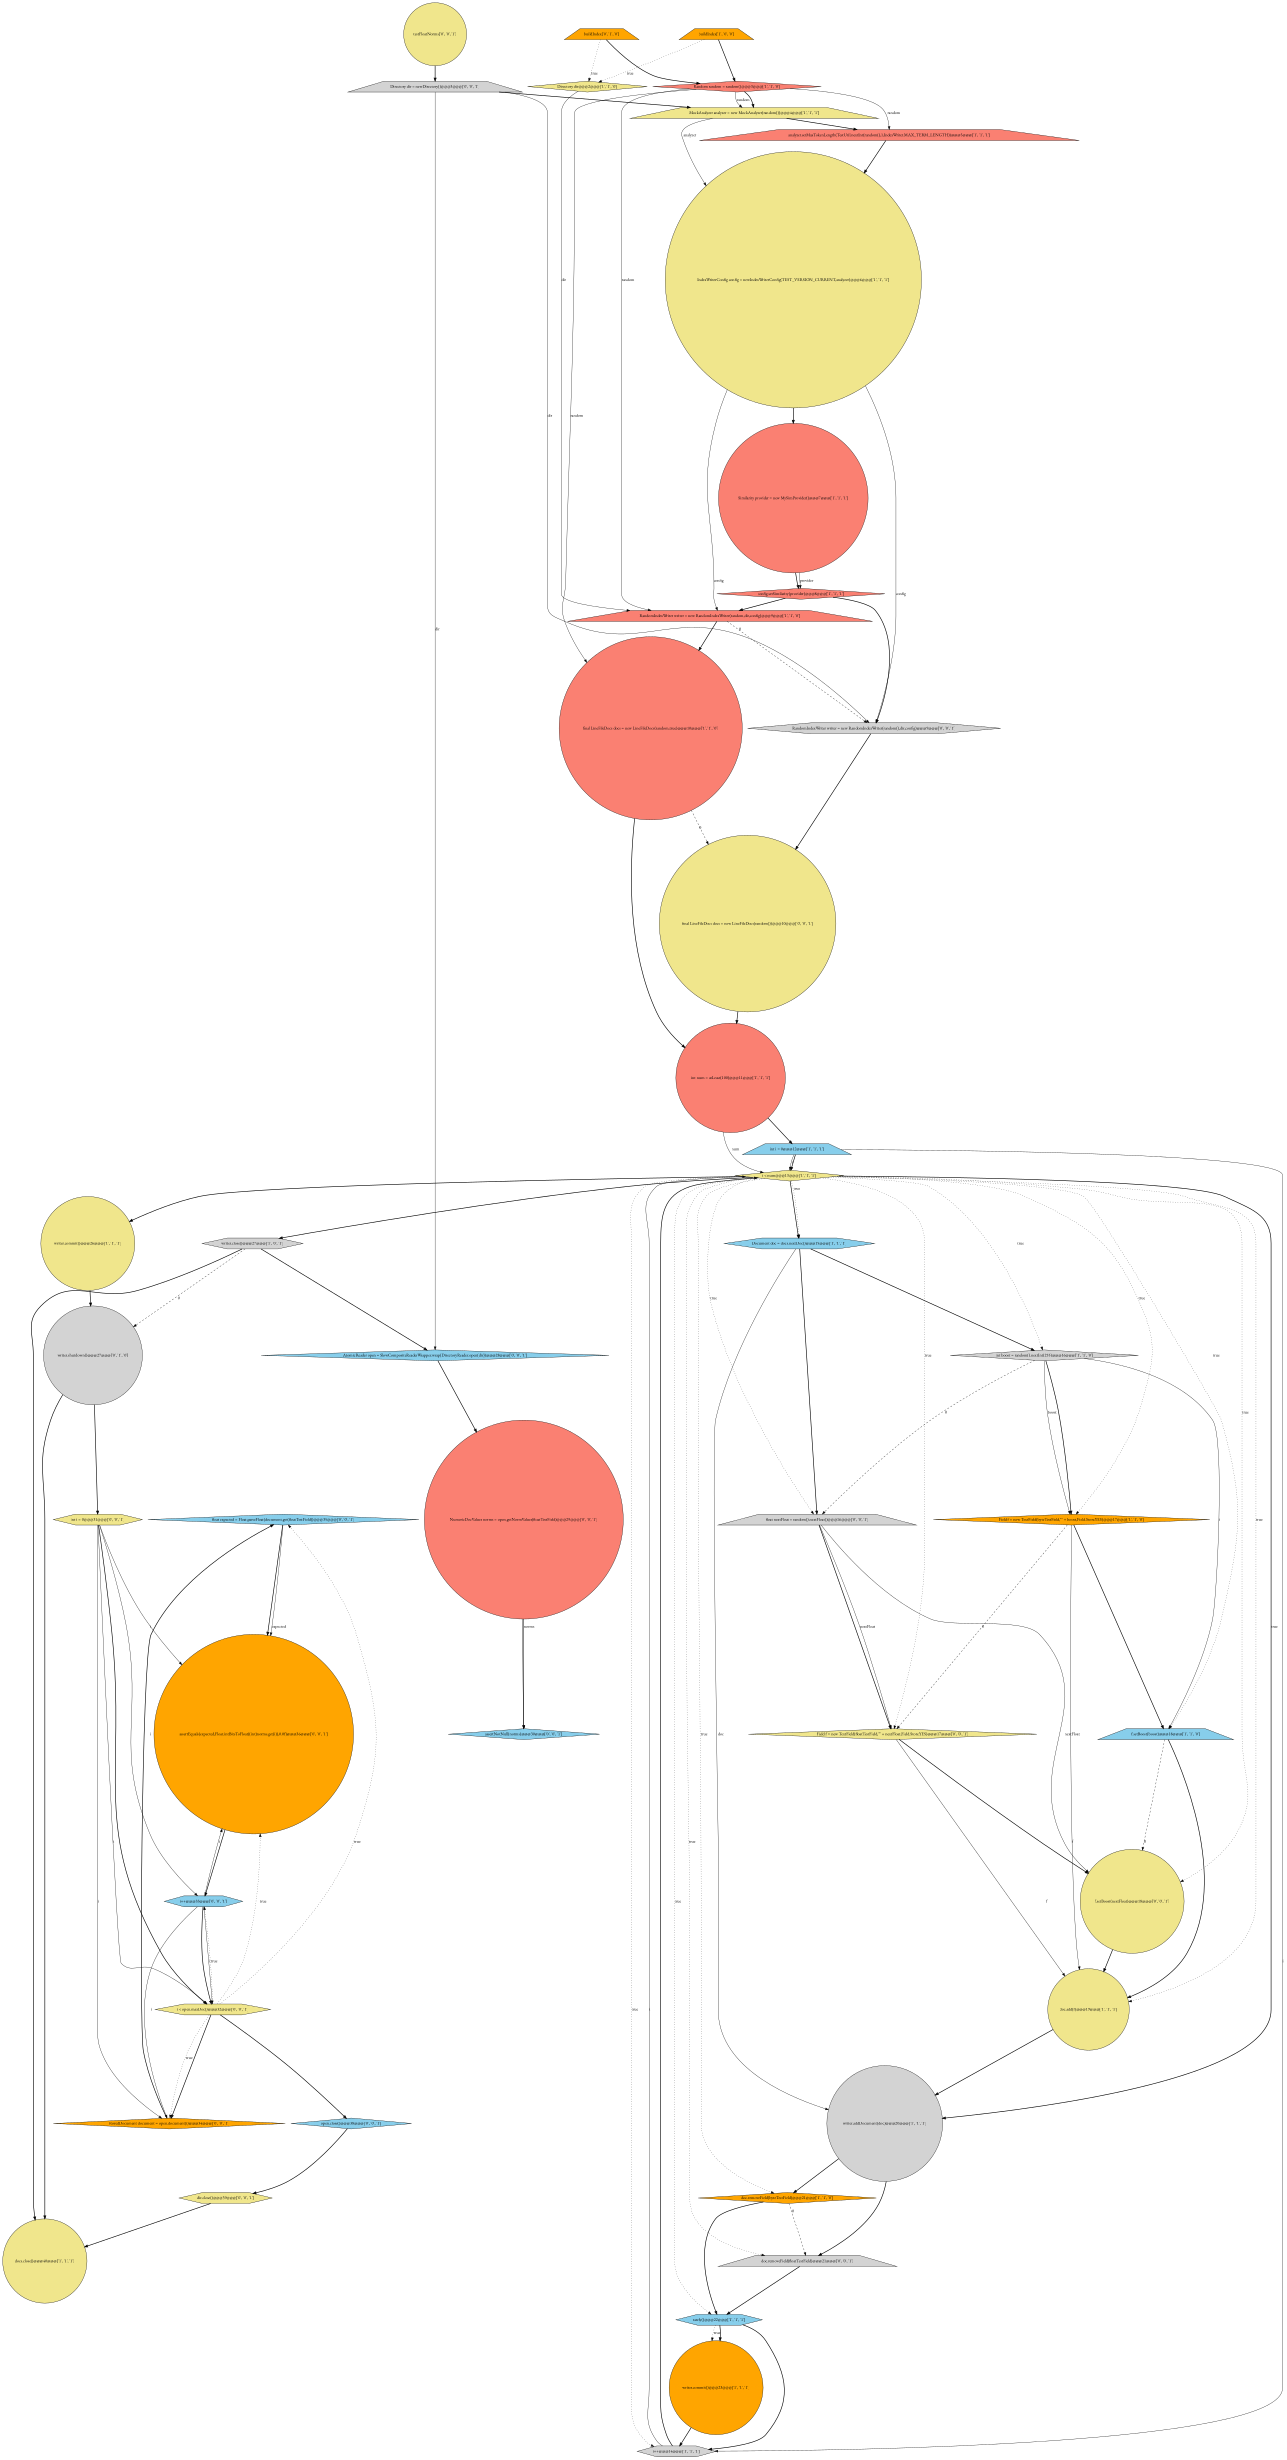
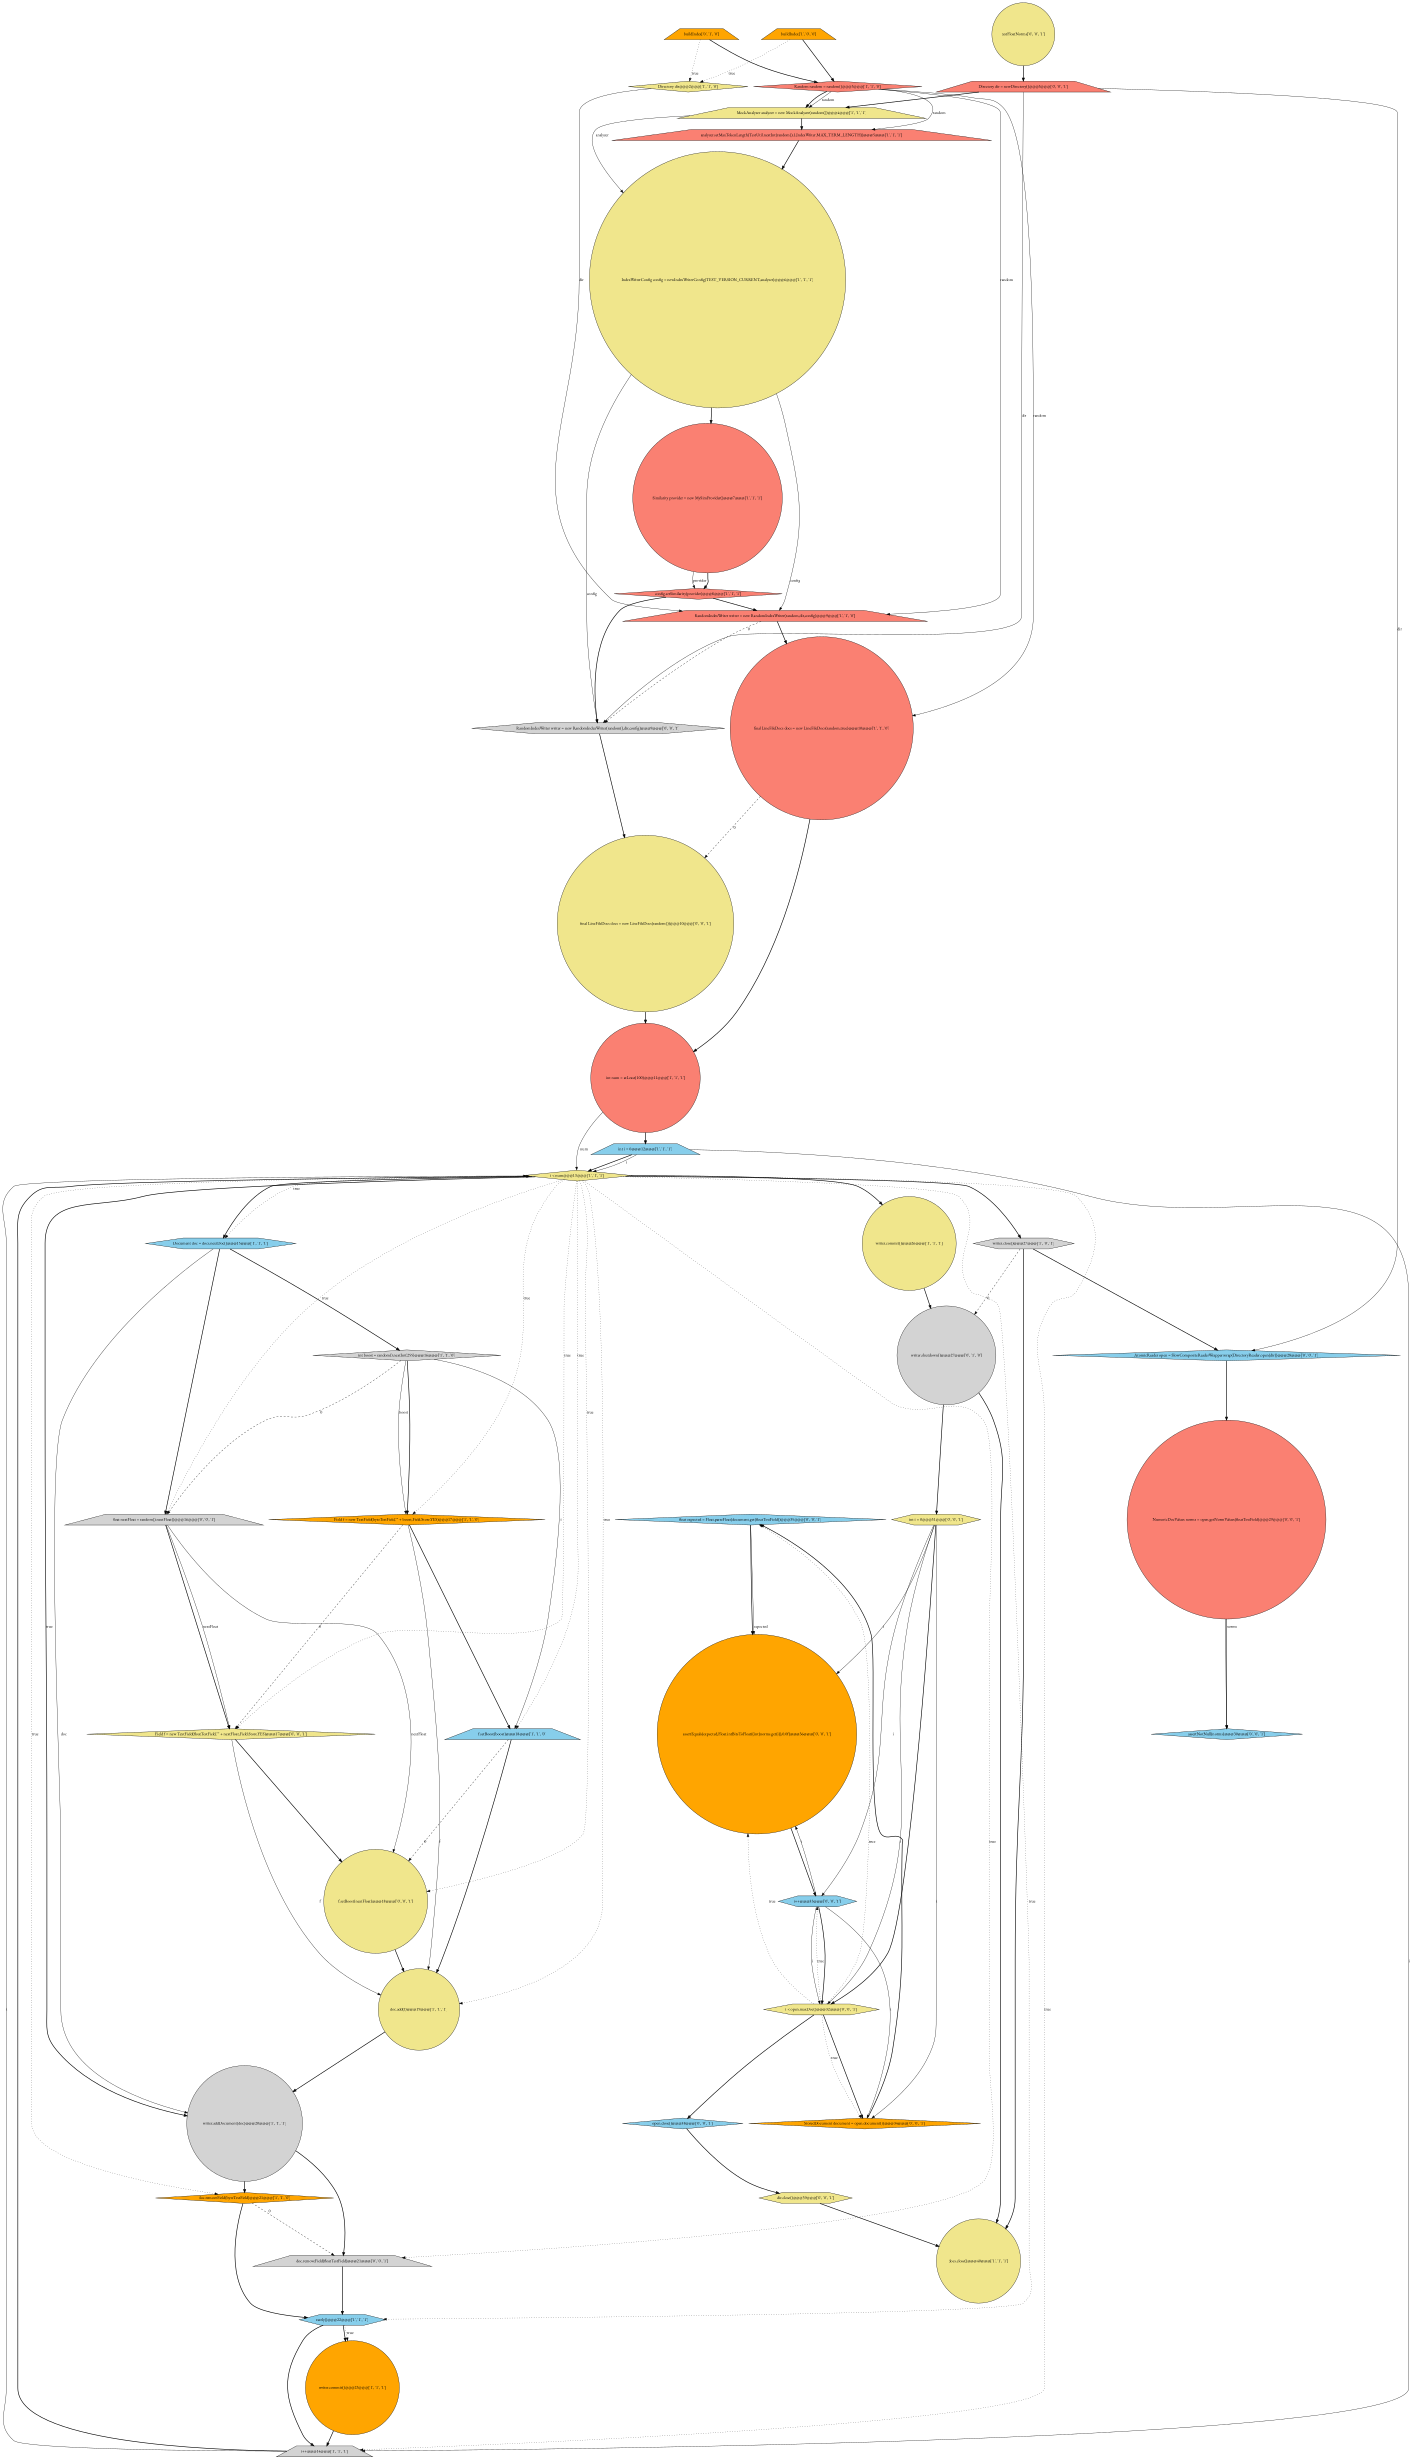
node "Directory dir = newDirectory()@@@3@@@['0', '0', '1']": fillcolor lightgrey -> salmon
edge "i < num@@@13@@@['1', '1', '1']" -> "int boost = random().nextInt(255)@@@16@@@['1', '1', '0']": removed, label "true"
node "i++@@@14@@@['1', '1', '1']": shape hexagon -> trapezium
